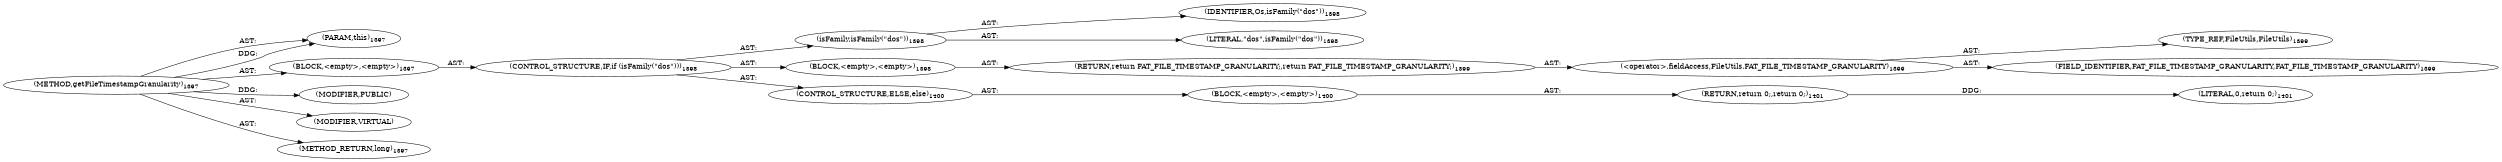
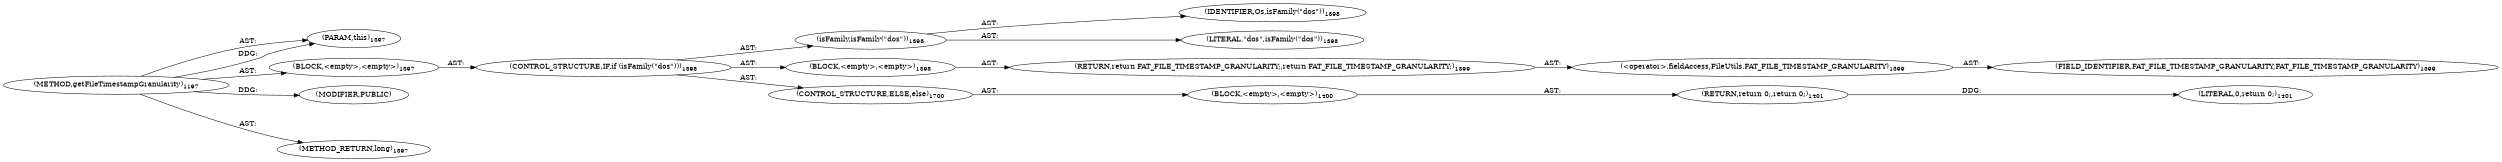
node "(TYPE_REF,FileUtils,FileUtils)": removed
node "(METHOD,getFileTimestampGranularity)": text "1397" -> "1197"
node "(CONTROL_STRUCTURE,ELSE,else)": text "1400" -> "1700"
node "(MODIFIER,VIRTUAL)": removed
